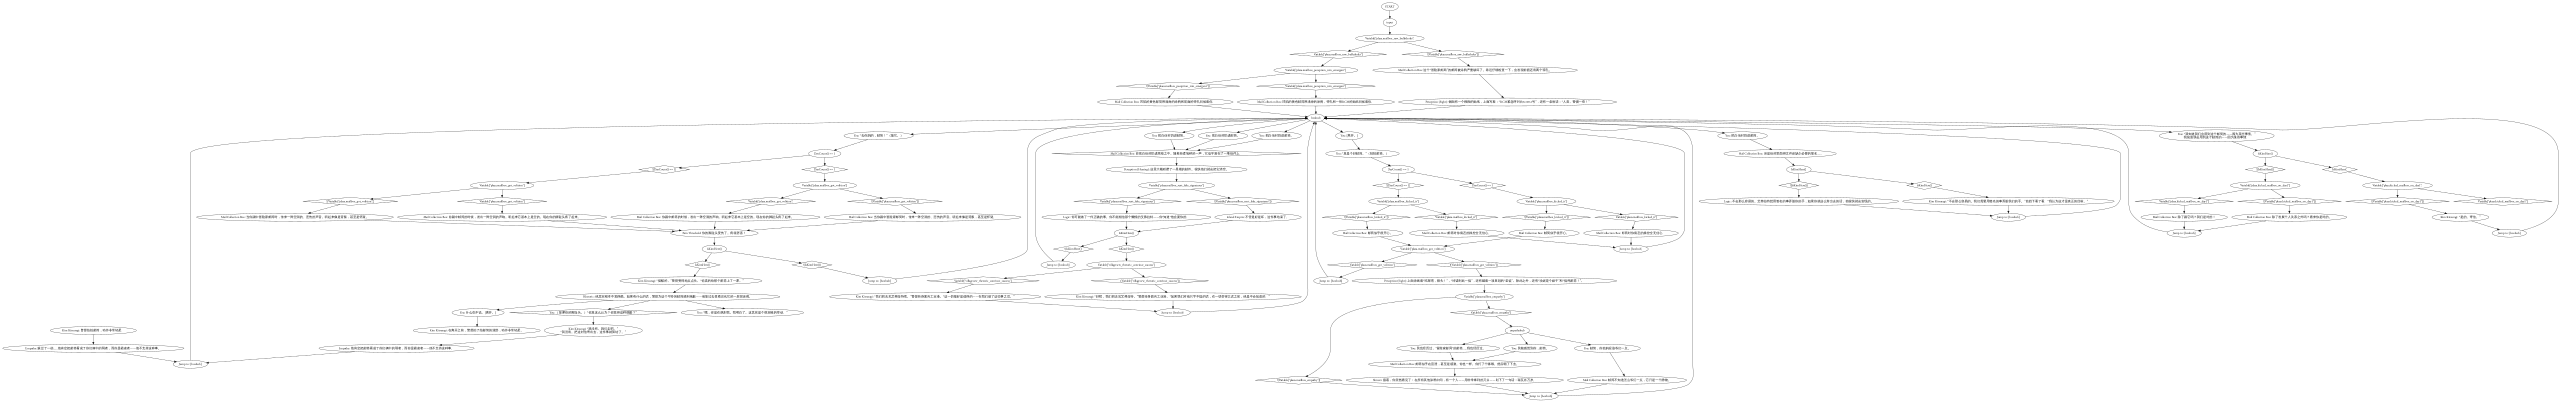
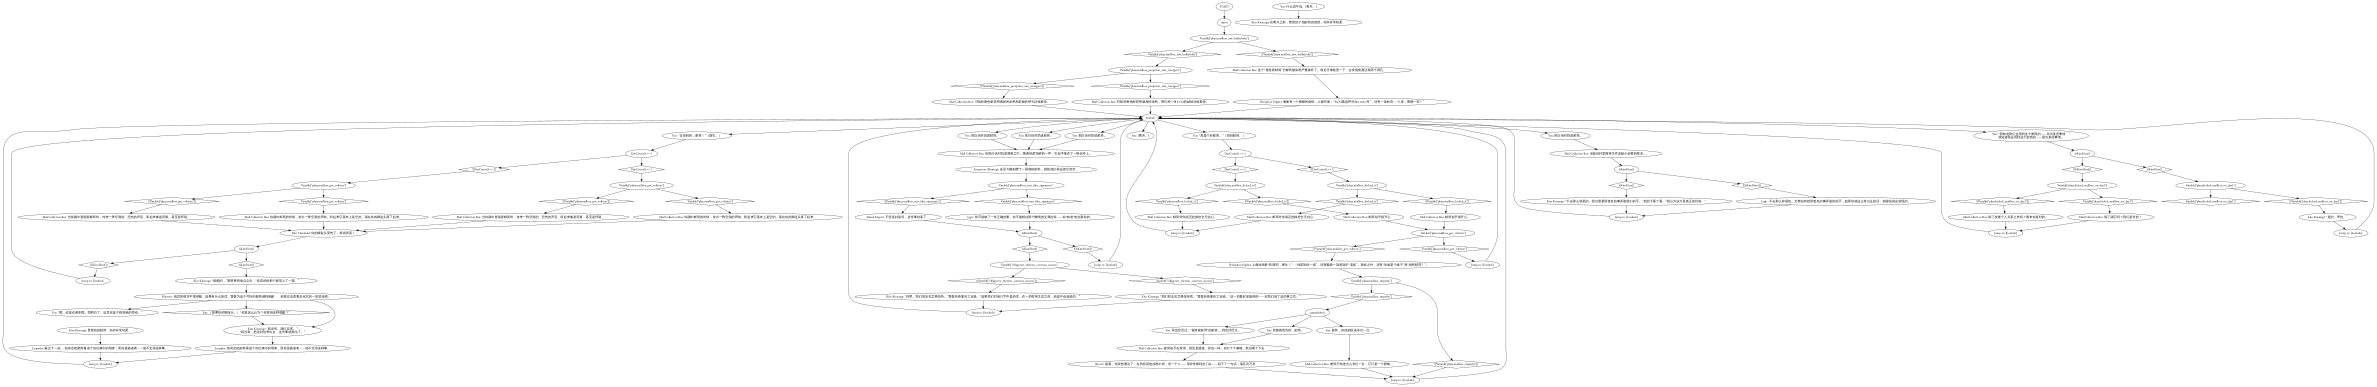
edge "You: [离开。]" -> "You: “真是个好邮筒。”（拍拍邮筒。）": now "boxhub" -> "You: “真是个好邮筒。”（拍拍邮筒。）"
node "Mail Collection Box: 你把白信封扔进黑暗之中。随着轻柔地砰的一声，它似乎落在了一堆信件上。": shape diamond -> ellipse
edge "Rhetoric: 他其实根本不觉得酷。如果有什么的话，警督为这个可怜的邮筒感到抱歉——他靠过去查看丑化它的一层层涂鸦。" -> "You: 什么也不说。[离开。]": now "Rhetoric: 他其实根本不觉得酷。如果有什么的话，警督为这个可怜的邮筒感到抱歉——他靠过去查看丑化它的一层层涂鸦。" -> "Kim Kitsuragi: “我没有。我们走吧。” “我没有。把这封信寄出去，这件事就算结了。”"
